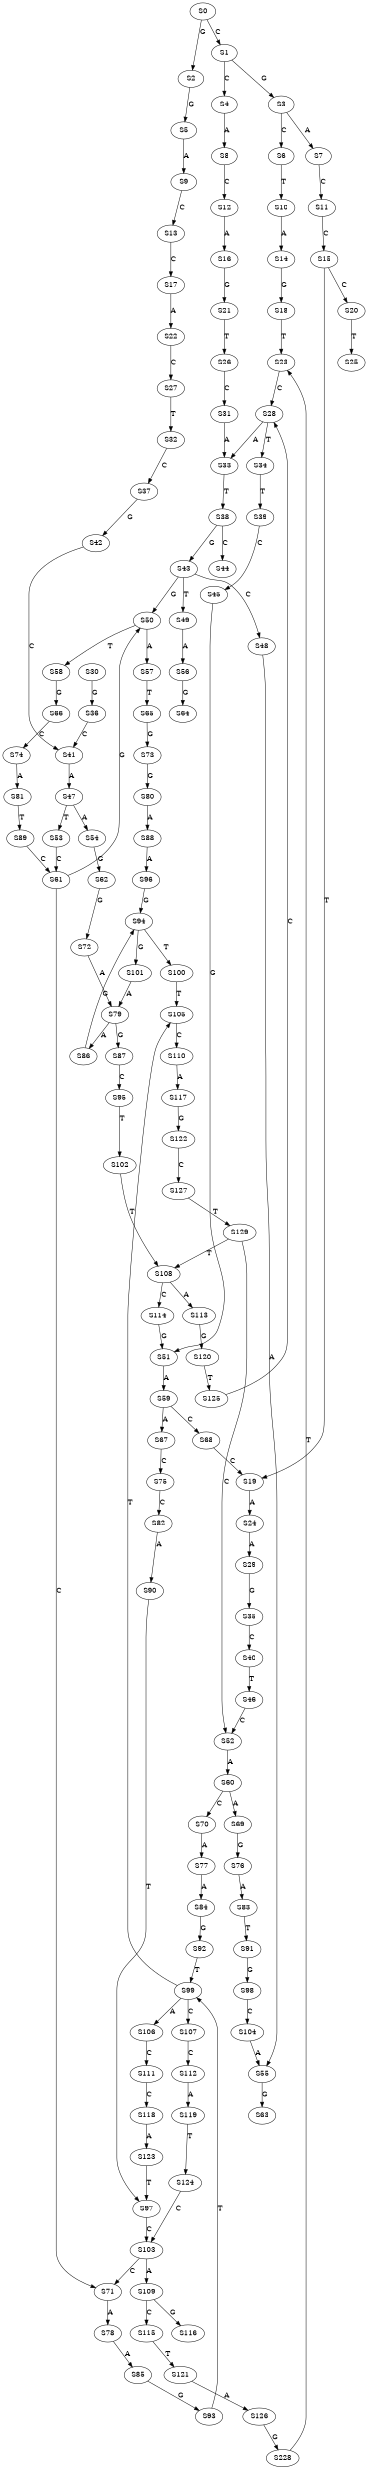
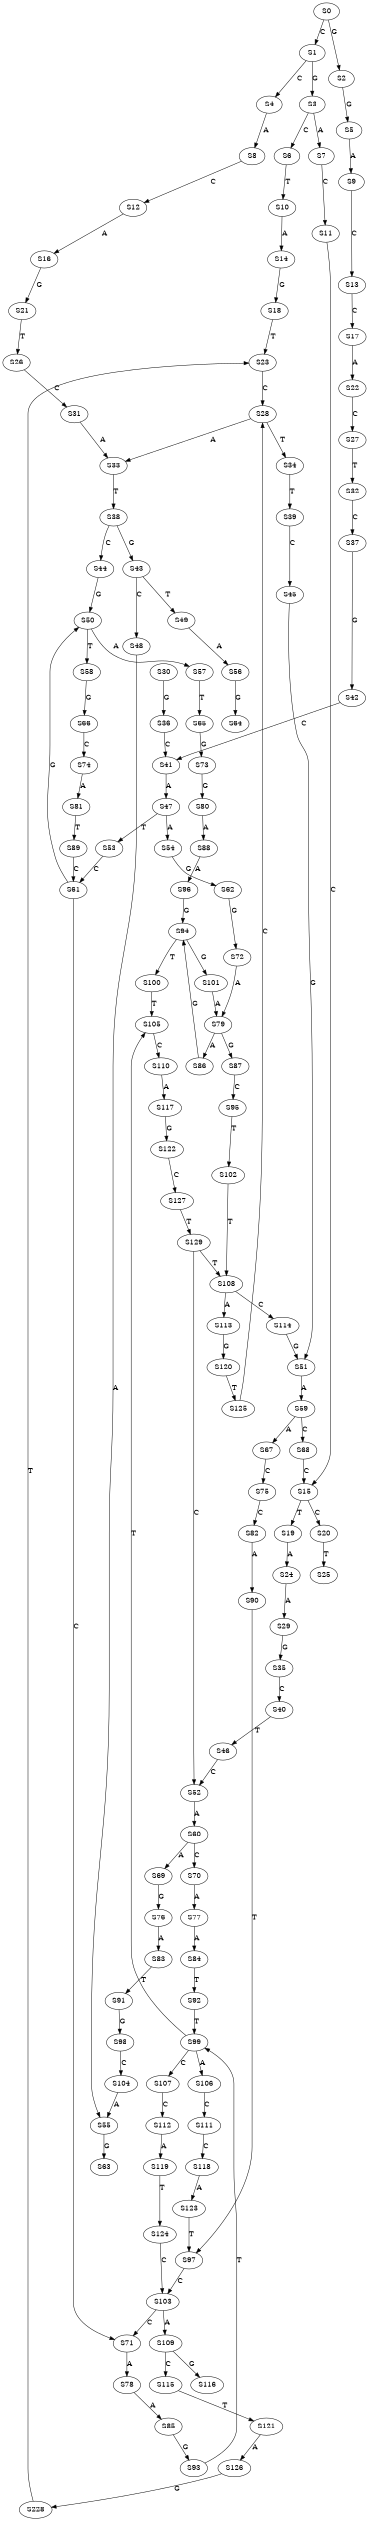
edge "S43" -> "S50": now "S44" -> "S50"
edge "S68" -> "S19": now "S68" -> "S15"
edge "S84" -> "S92": label "G" -> "T"
